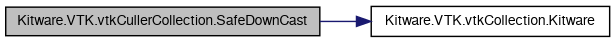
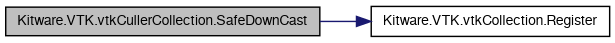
node "Kitware.VTK.vtkCollection.Kitware": label "Kitware.VTK.vtkCollection.Kitware" -> "Kitware.VTK.vtkCollection.Register"
